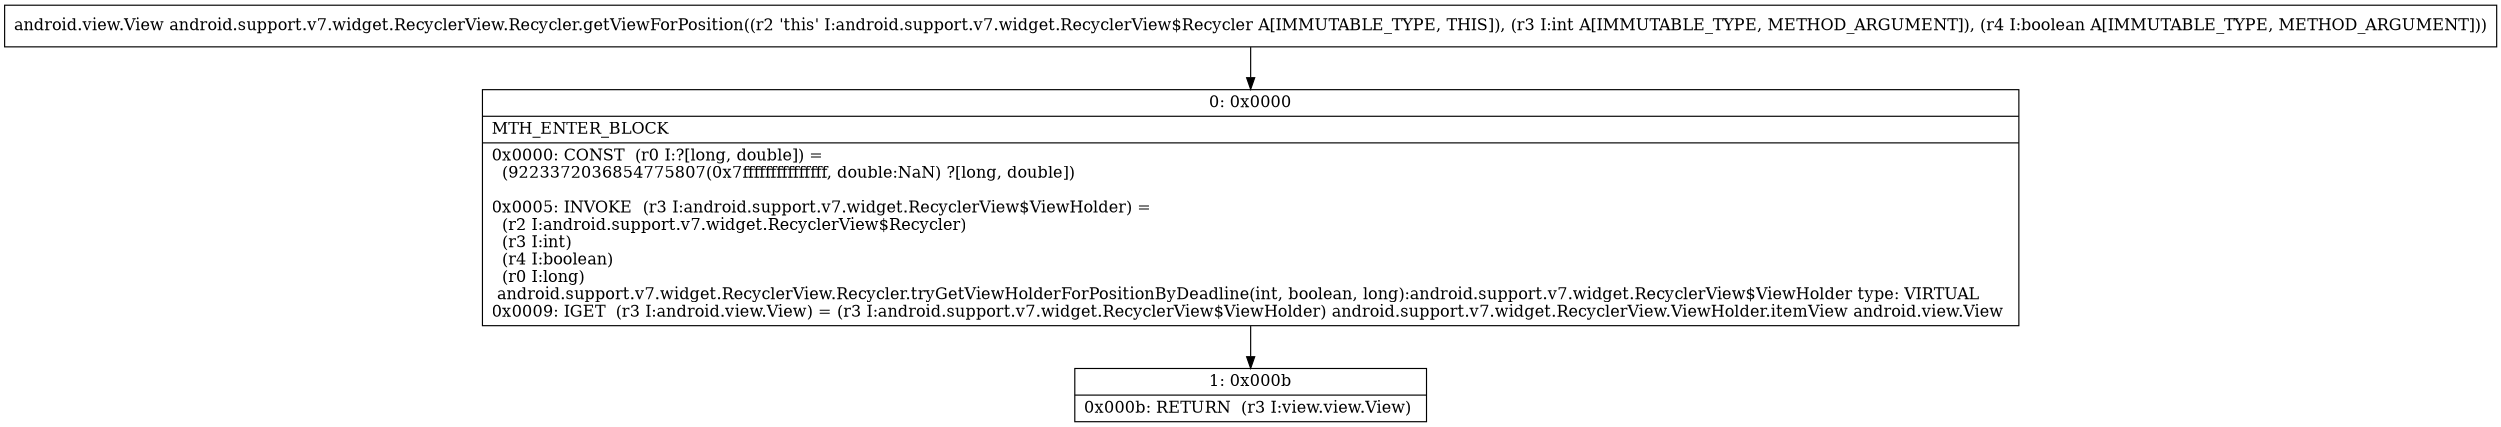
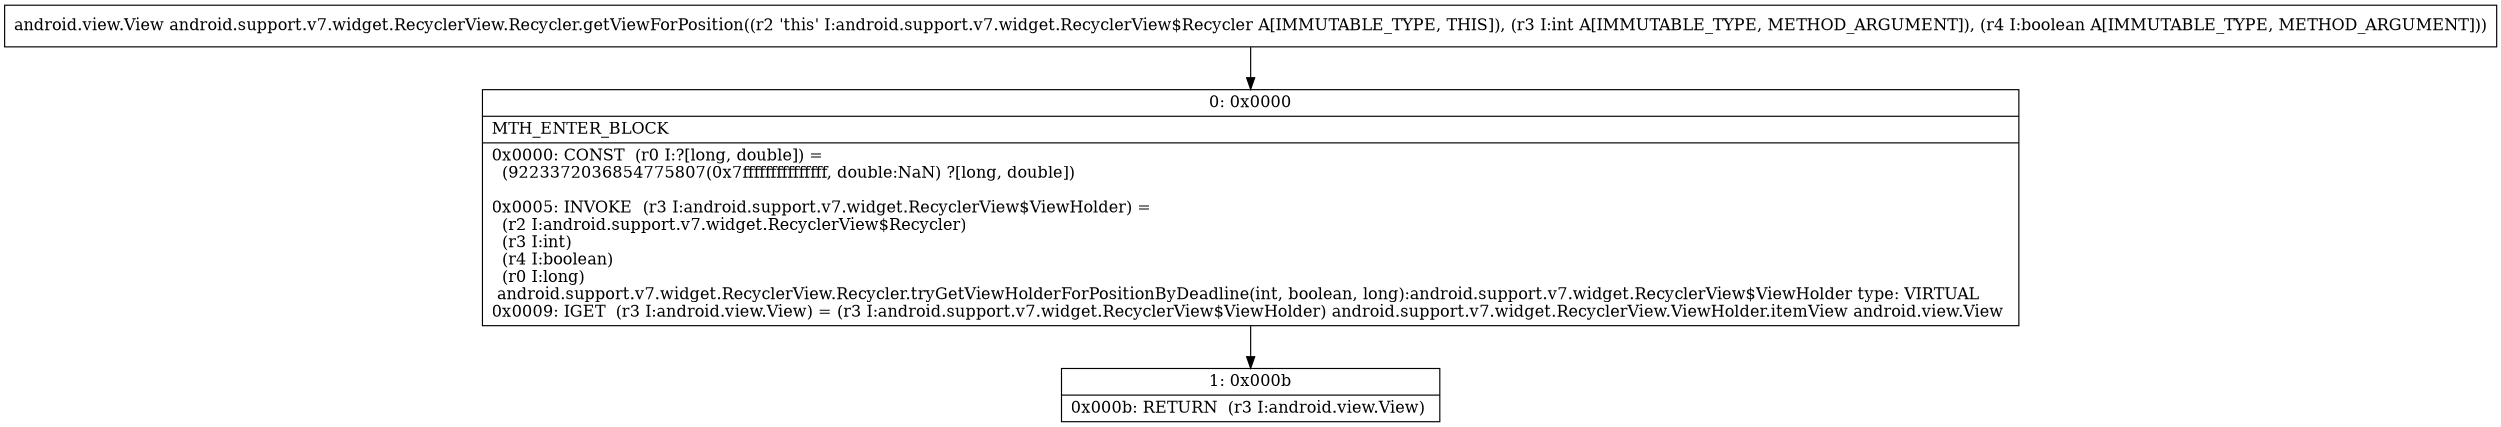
node "1: 0x000b": text "0x000b: RETURN  (r3 I:view.view.View)" -> "0x000b: RETURN  (r3 I:android.view.View)"
